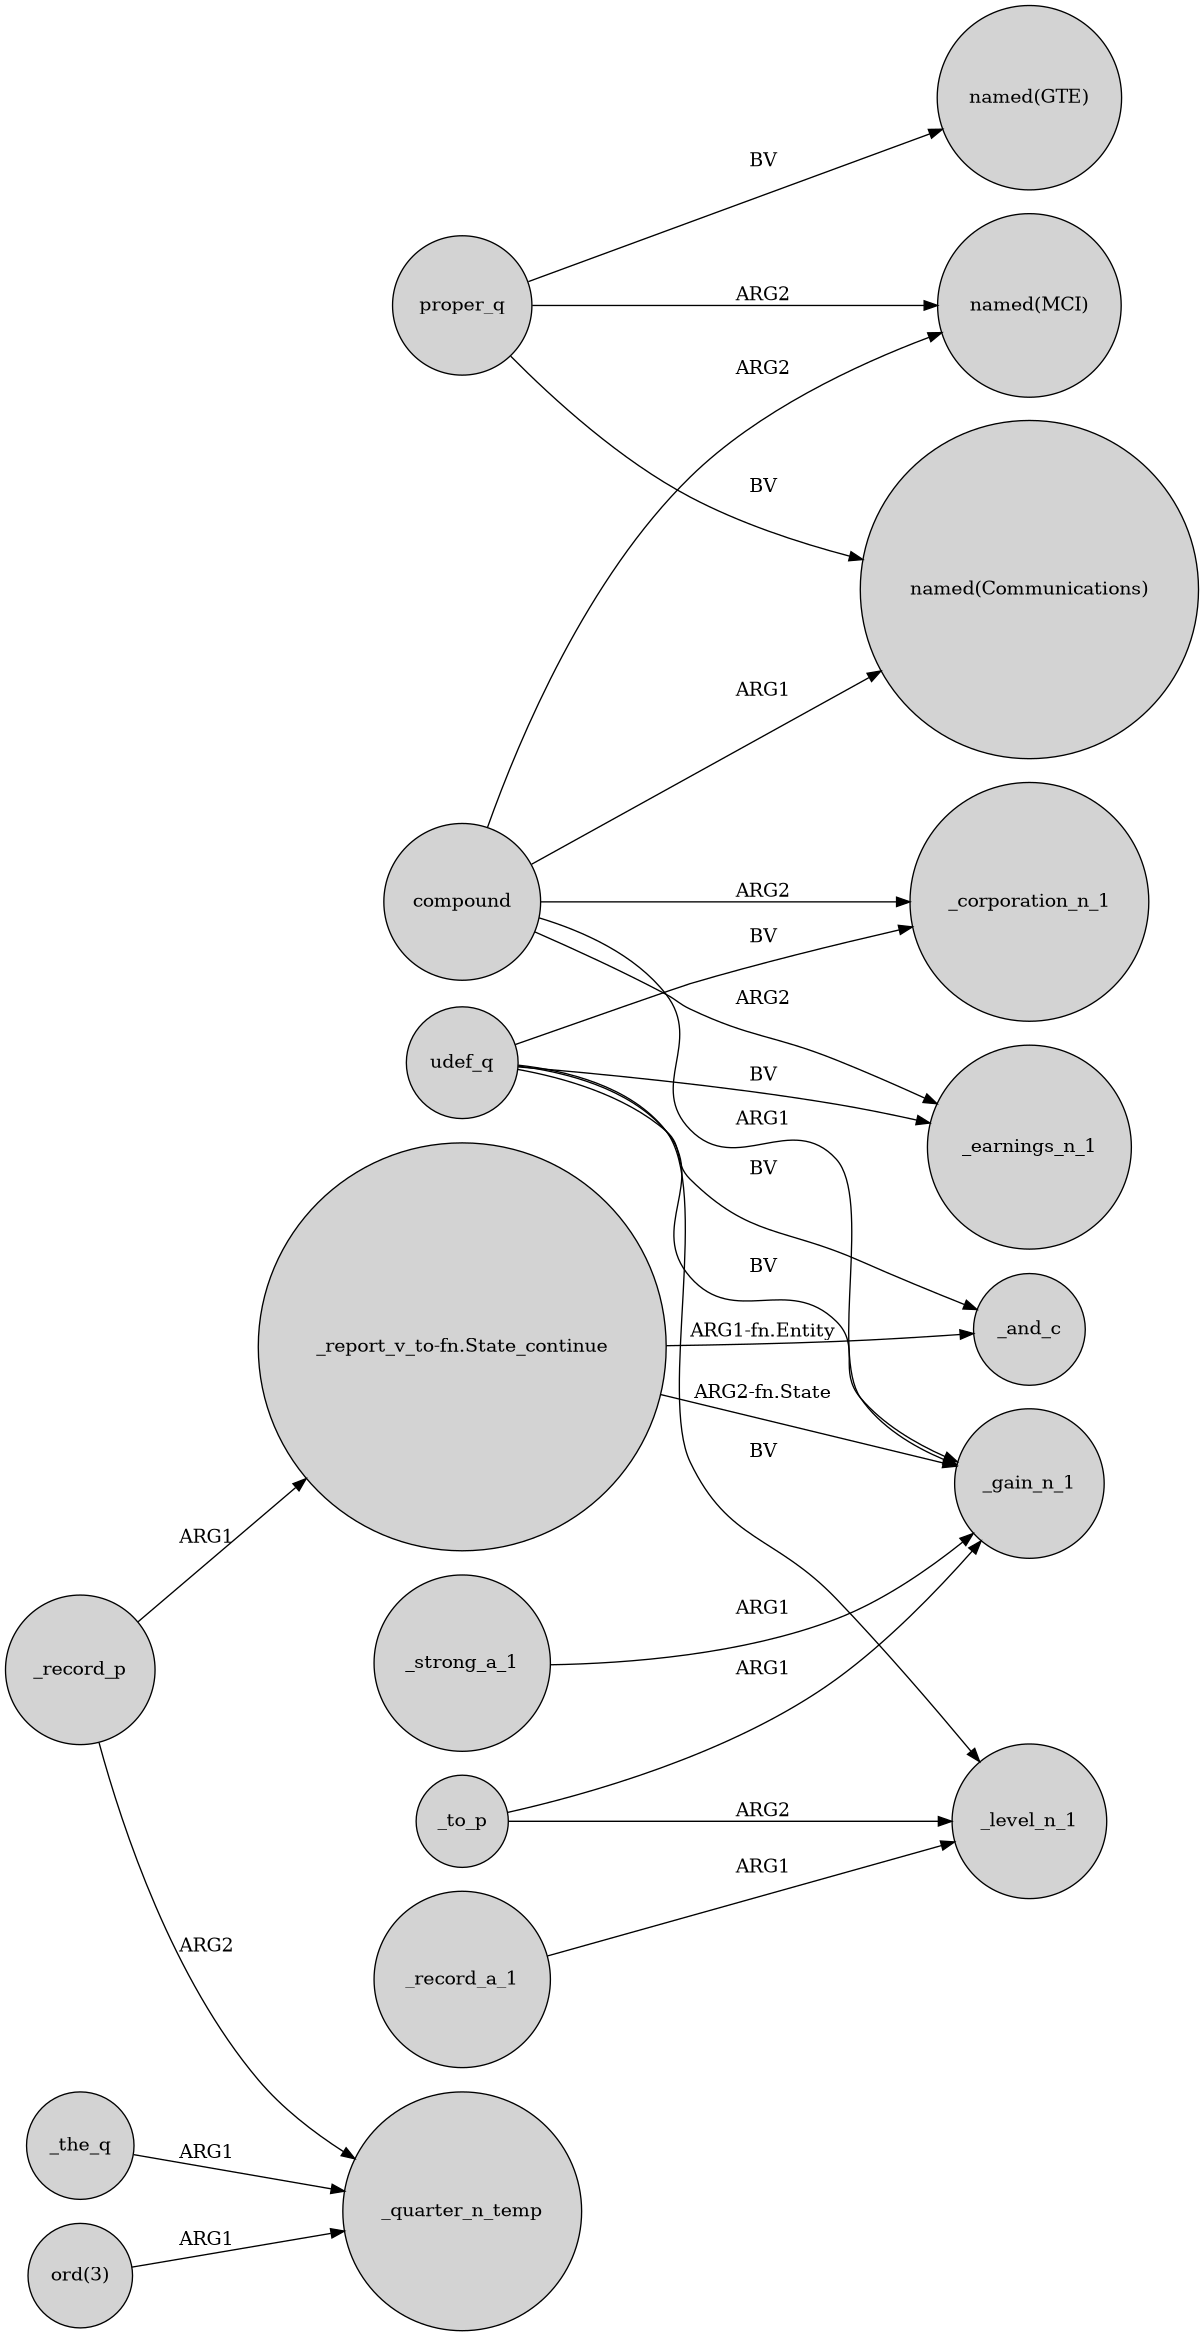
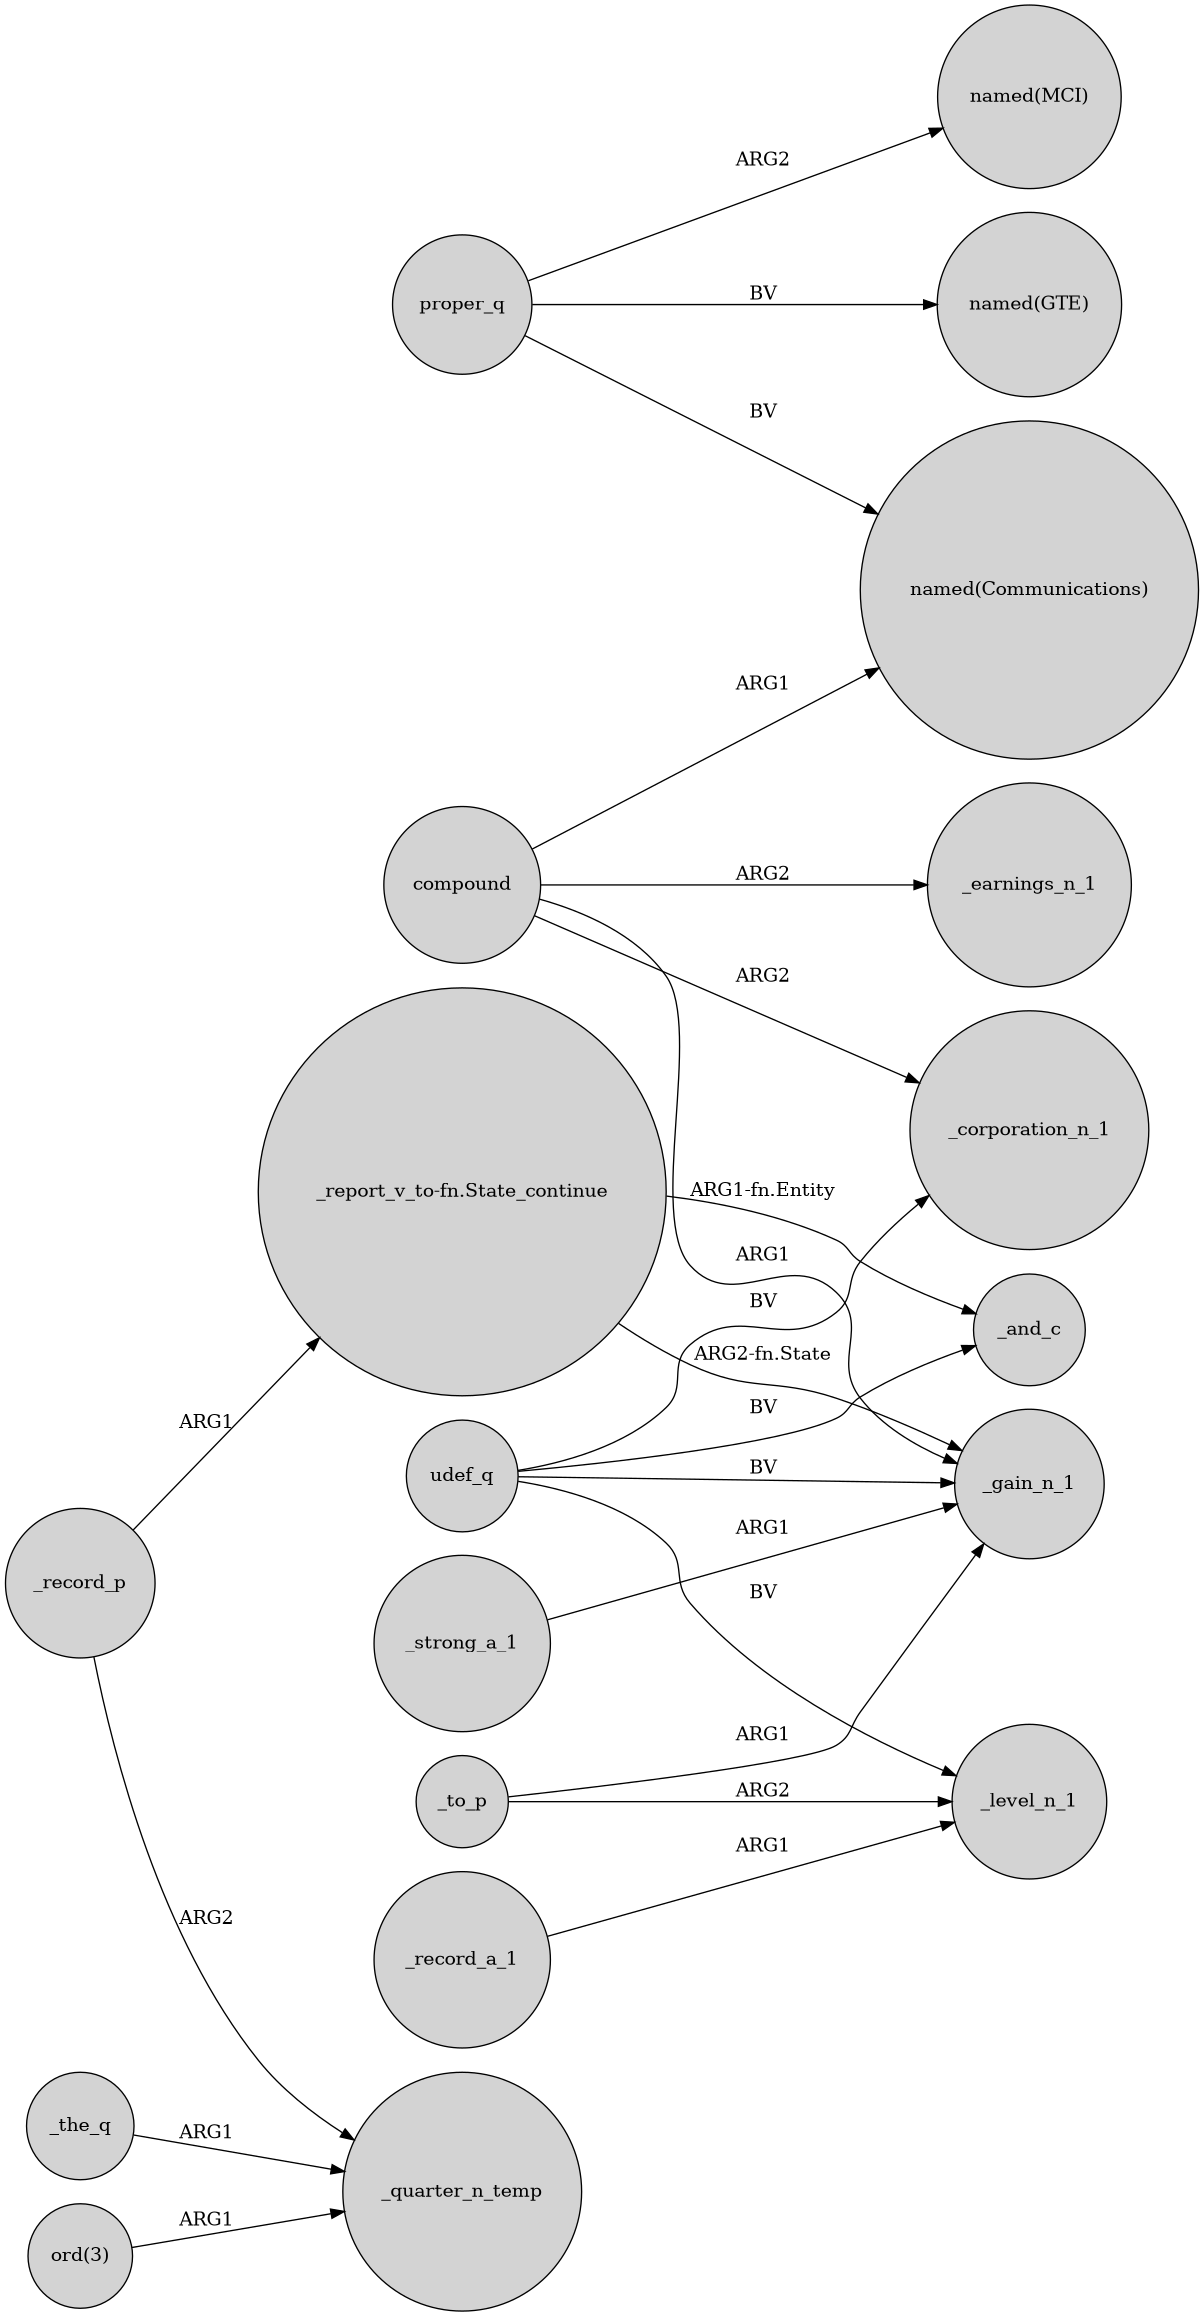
edge "compound" -> "named(MCI)": removed, label "ARG2"
edge "udef_q" -> "_earnings_n_1": removed, label "BV"
